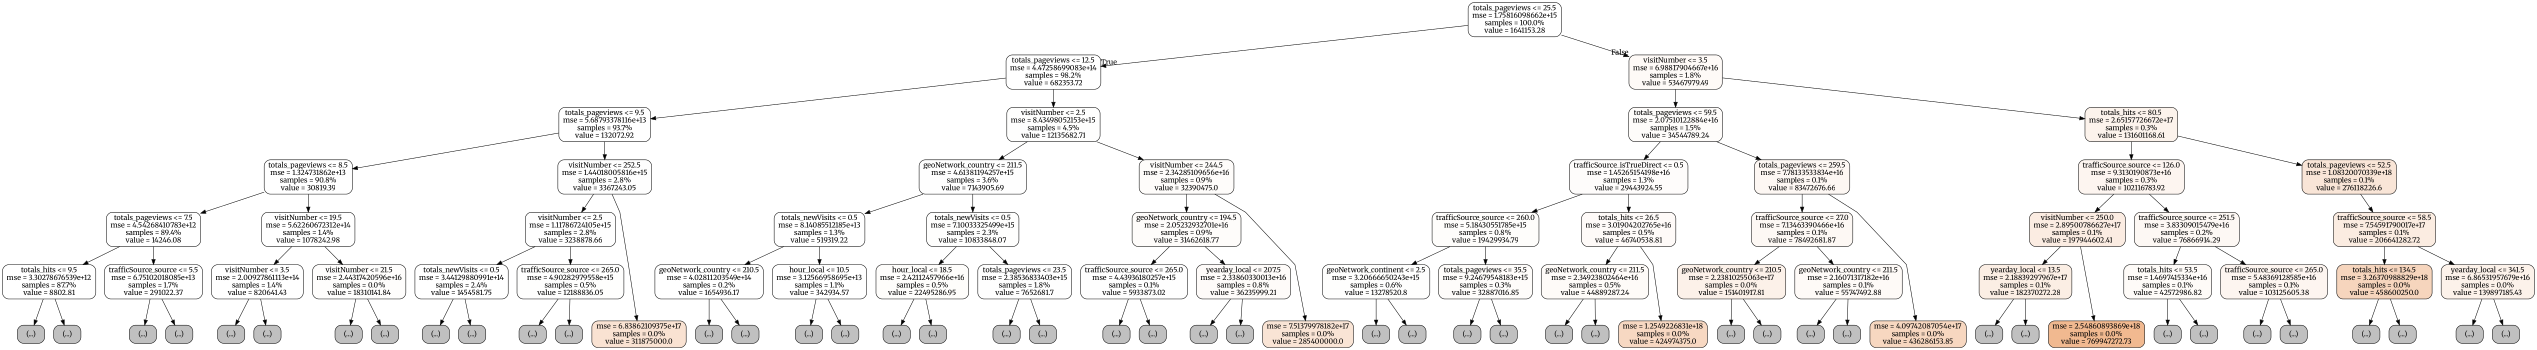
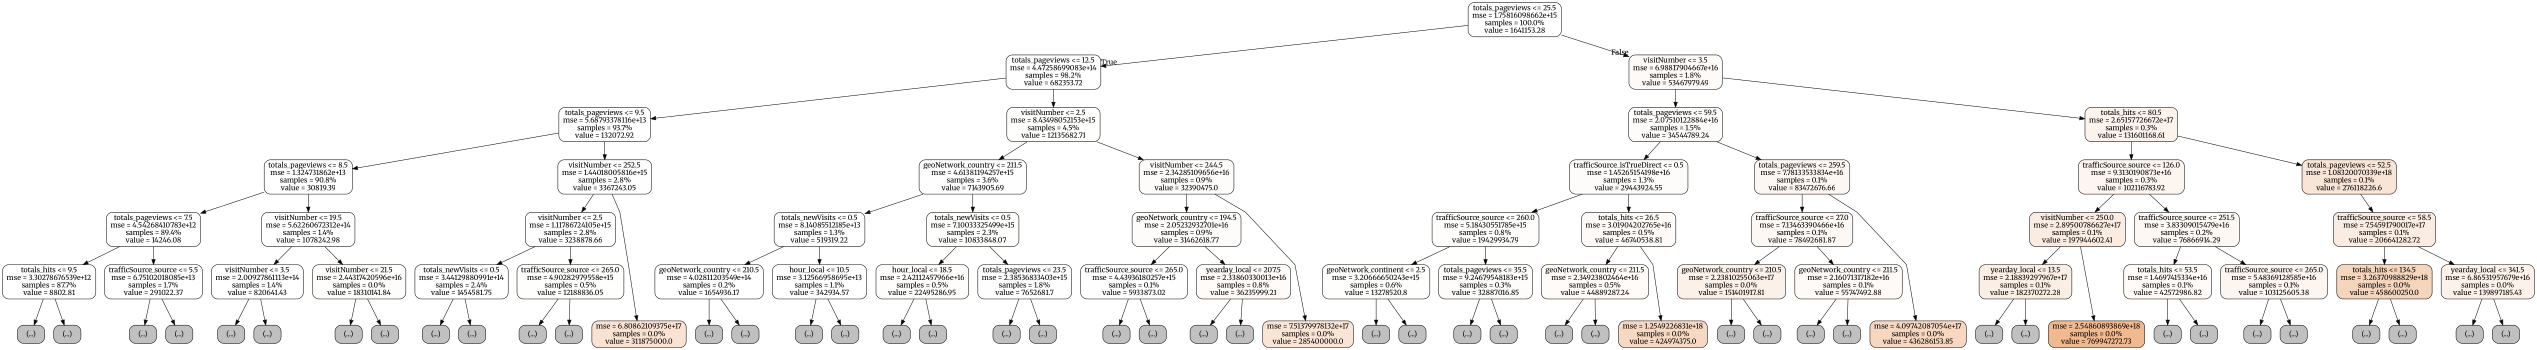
node "mse = 6.83862109375e+17 samples = 0.0% value = 311875000.0": label "mse = 6.83862109375e+17 samples = 0.0% value = 311875000.0" -> "mse = 6.80862109375e+17 samples = 0.0% value = 311875000.0"
node "mse = 7.51379978182e+17 samples = 0.0% value = 285400000.0": label "mse = 7.51379978182e+17 samples = 0.0% value = 285400000.0" -> "mse = 7.51379978132e+17 samples = 0.0% value = 285400000.0"
